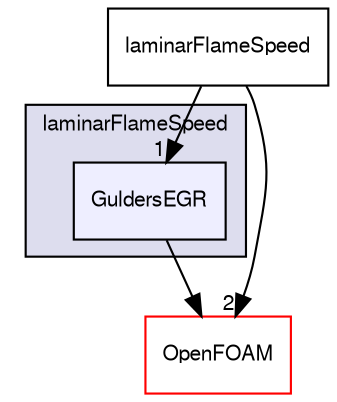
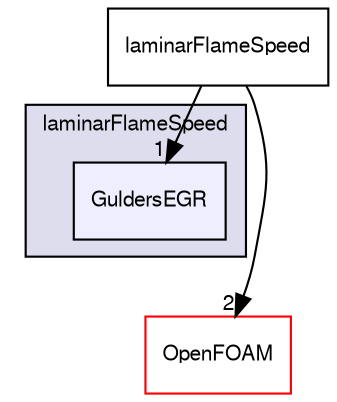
edge "GuldersEGR" -> "OpenFOAM": removed
